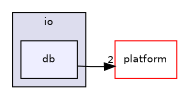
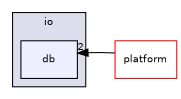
edge "db" -> "platform": reversed
